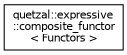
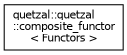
node "quetzal::expressive ::composite_functor < Functors >": label "quetzal::expressive ::composite_functor < Functors >" -> "quetzal::quetzal ::composite_functor < Functors >"
